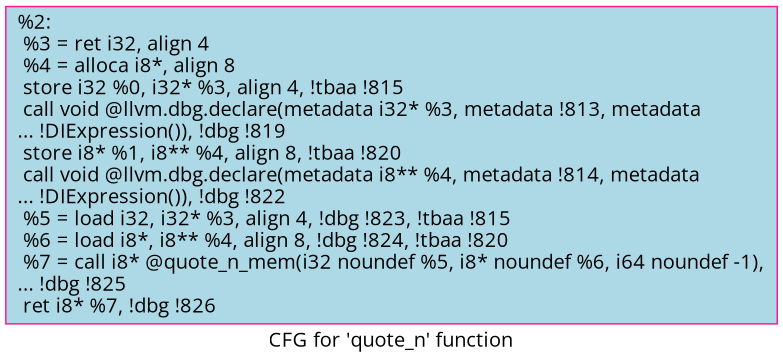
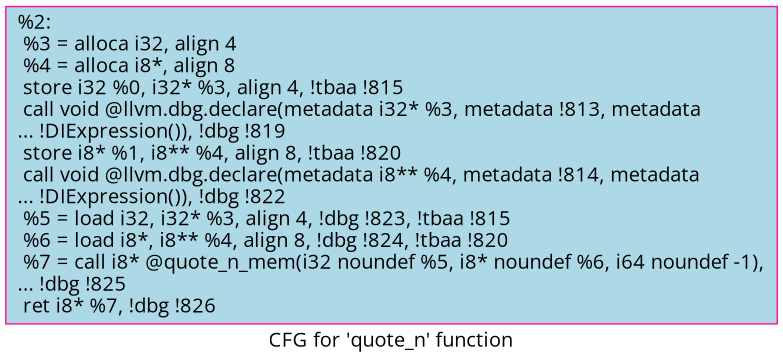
node "%2:": text "%3 = ret i32, align 4" -> "%3 = alloca i32, align 4"
